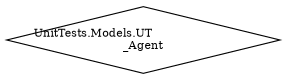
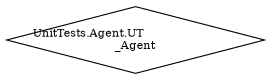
node "UnitTests.Models.UT _Agent": label "UnitTests.Models.UT _Agent" -> "UnitTests.Agent.UT _Agent"
